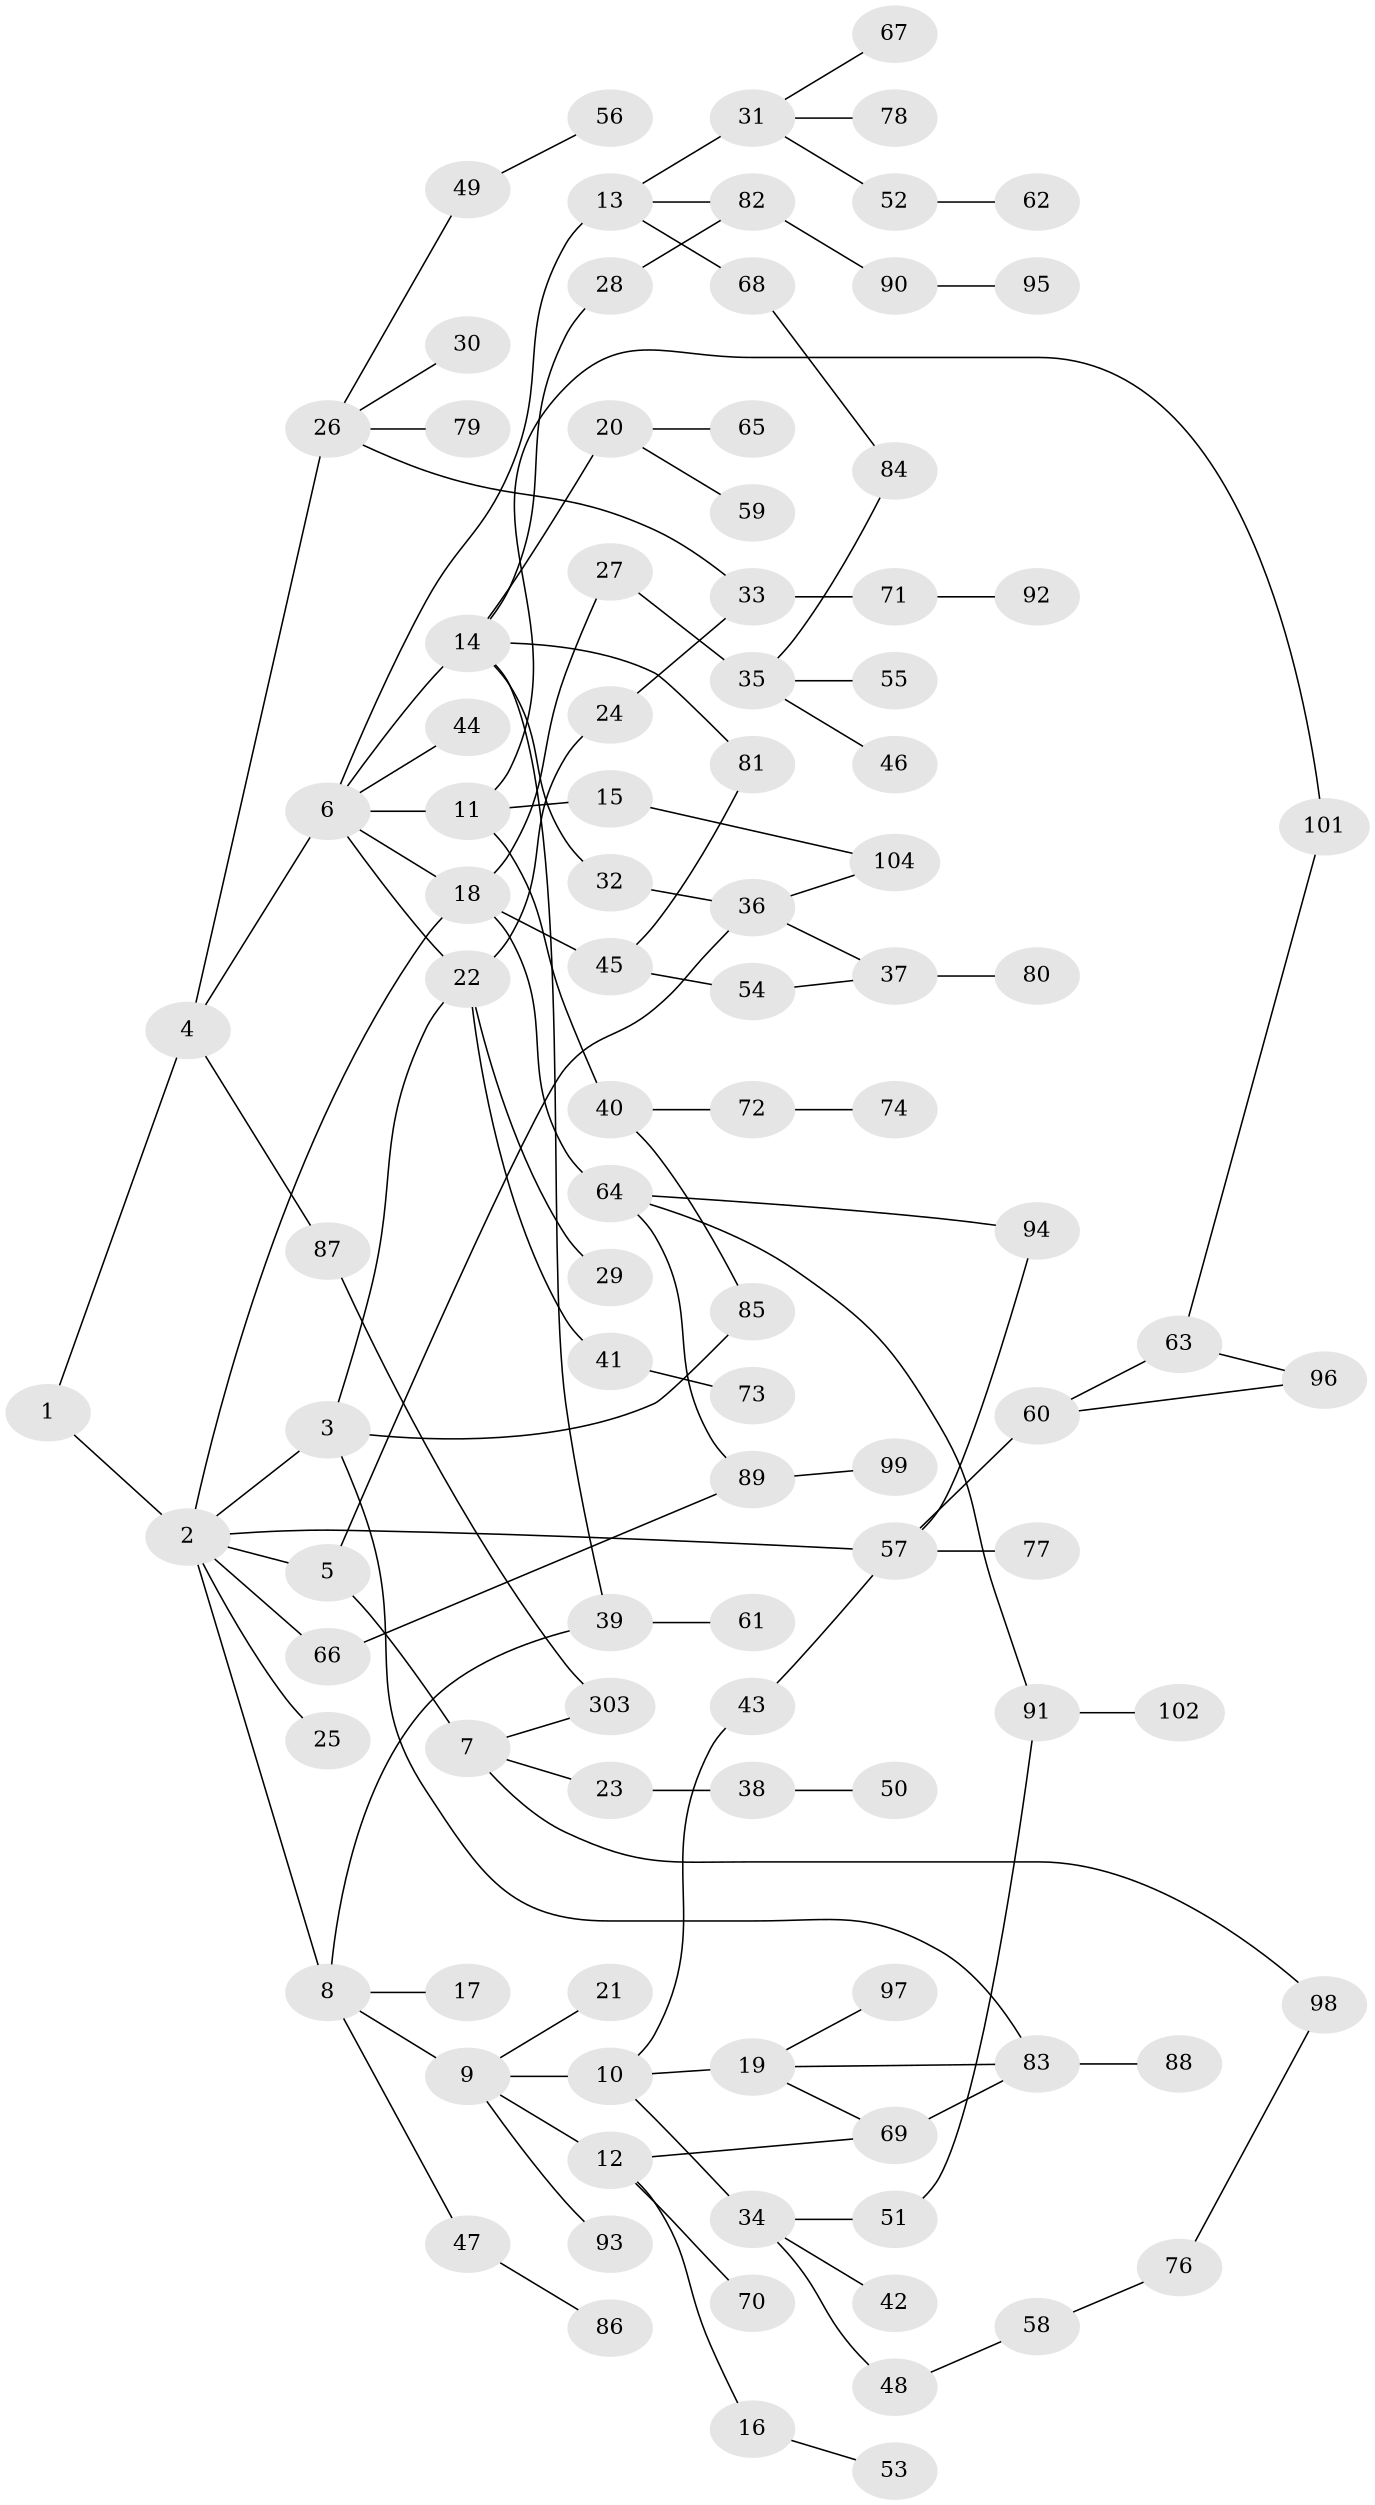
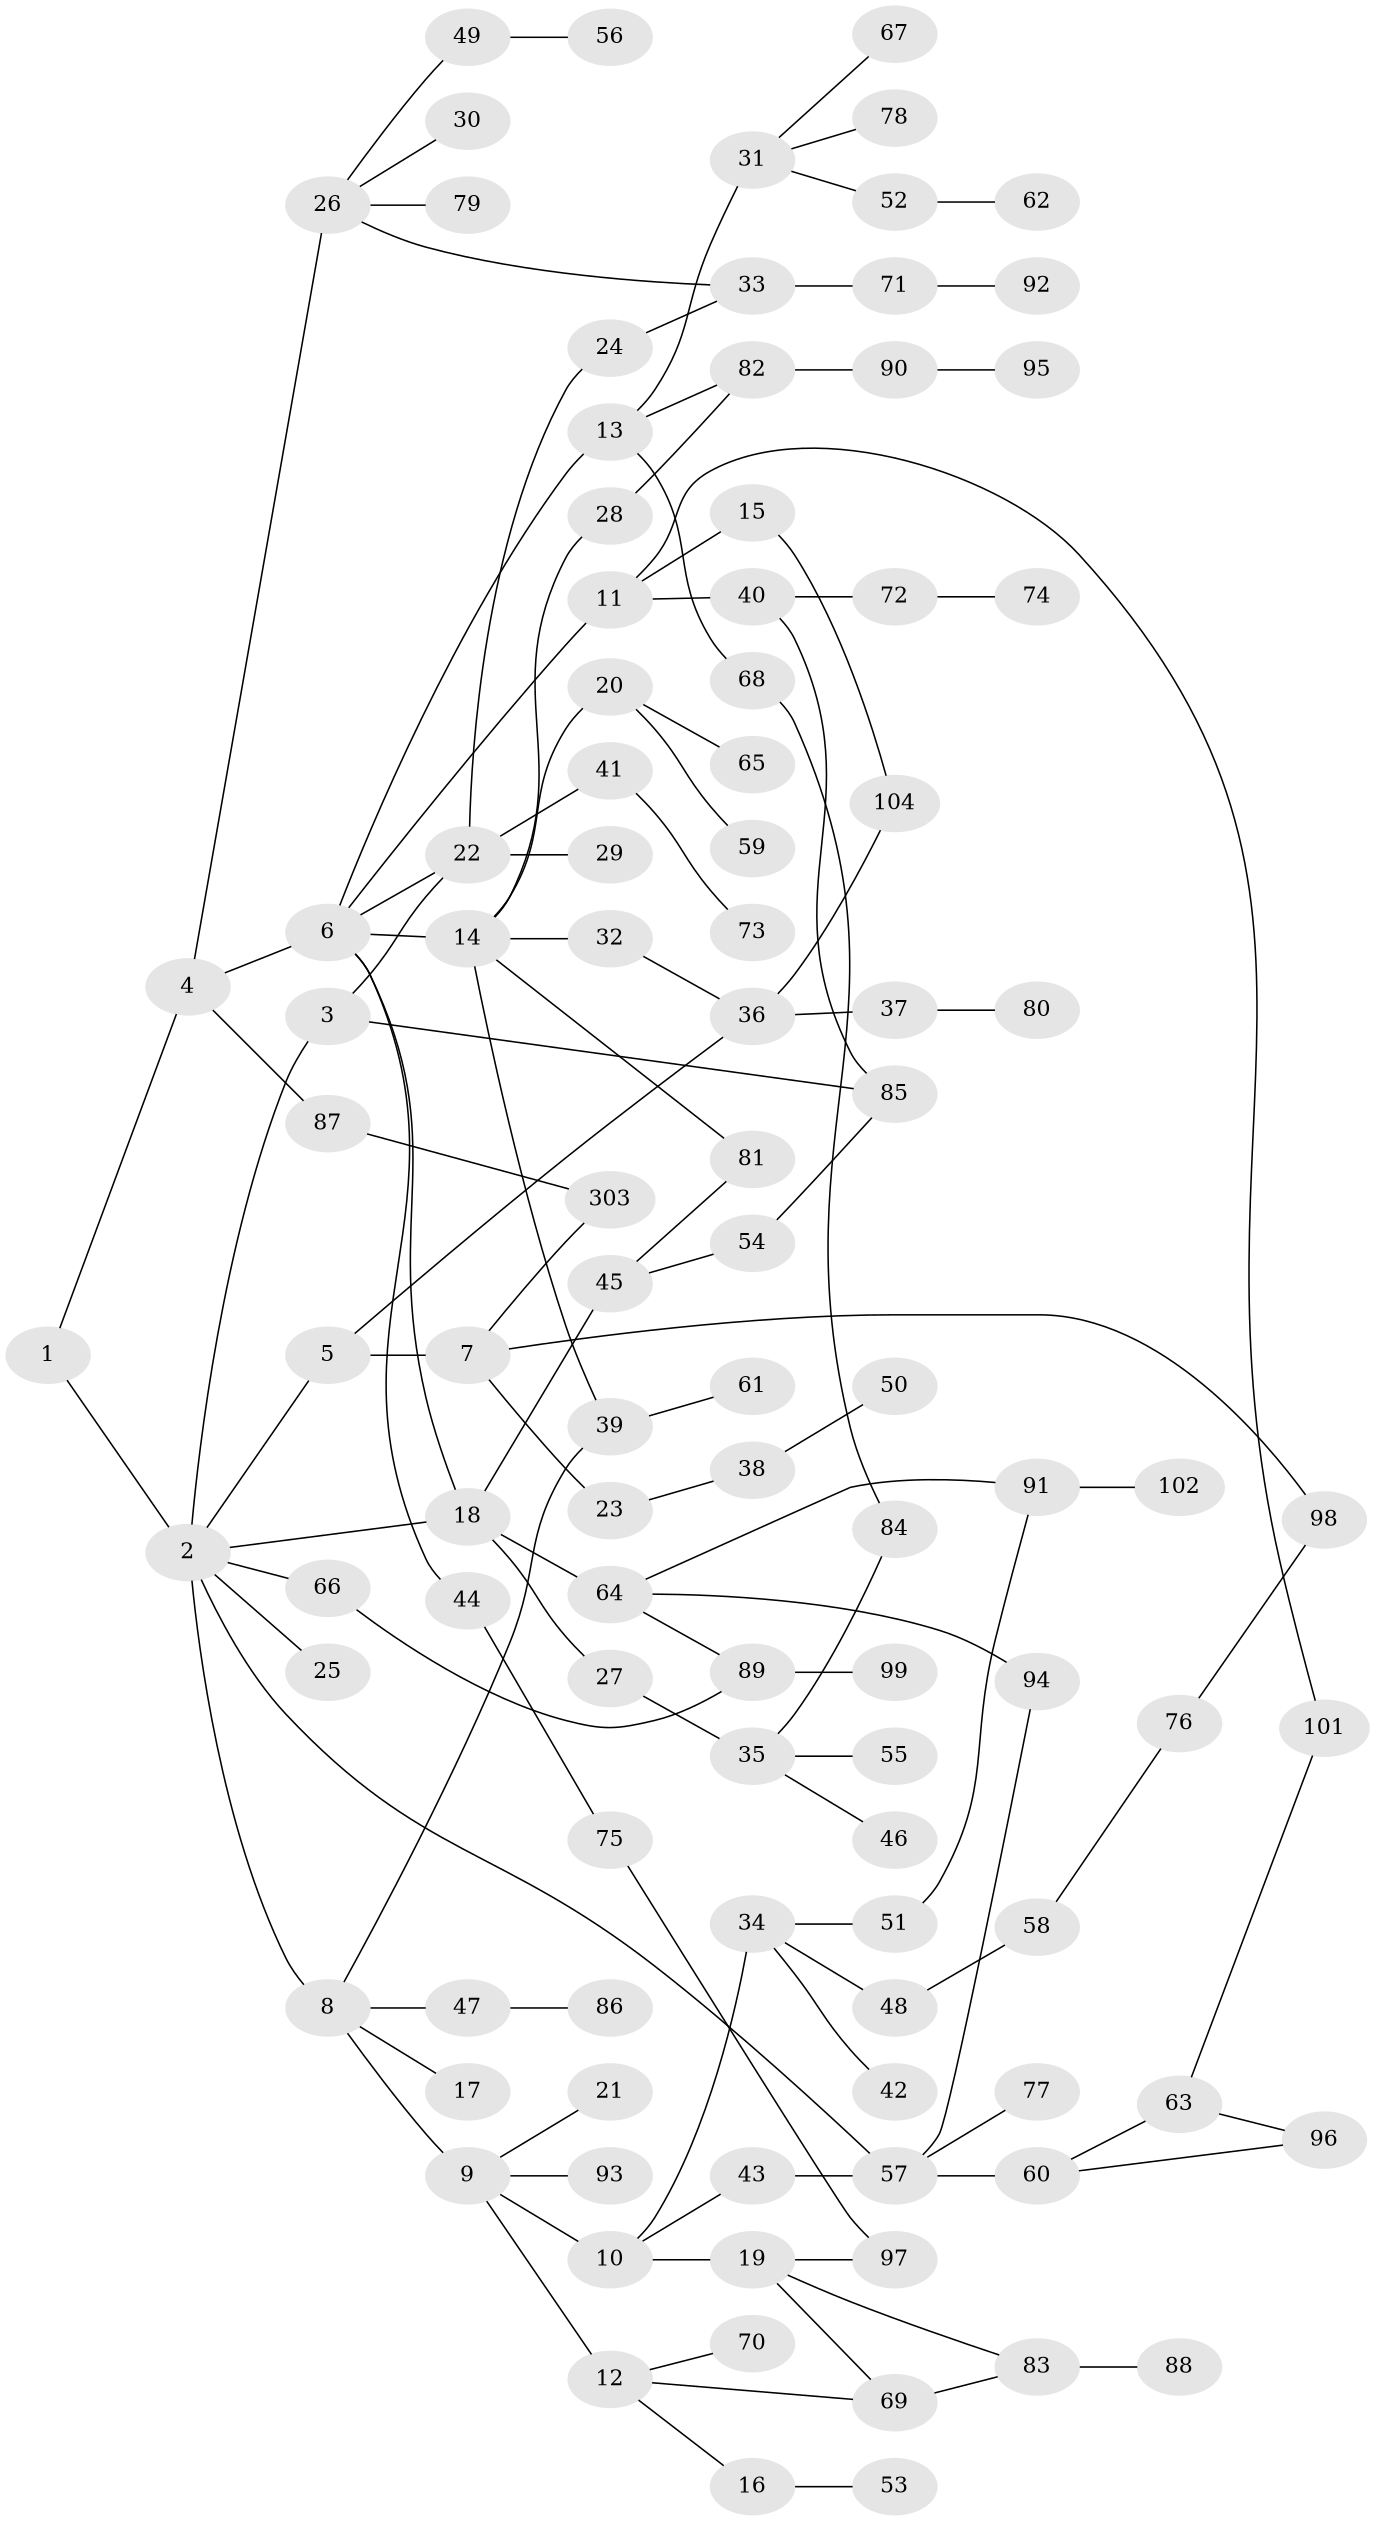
edge "37" -- "54": now "85" -- "54"
node "75": added
edge "3" -- "83": removed
